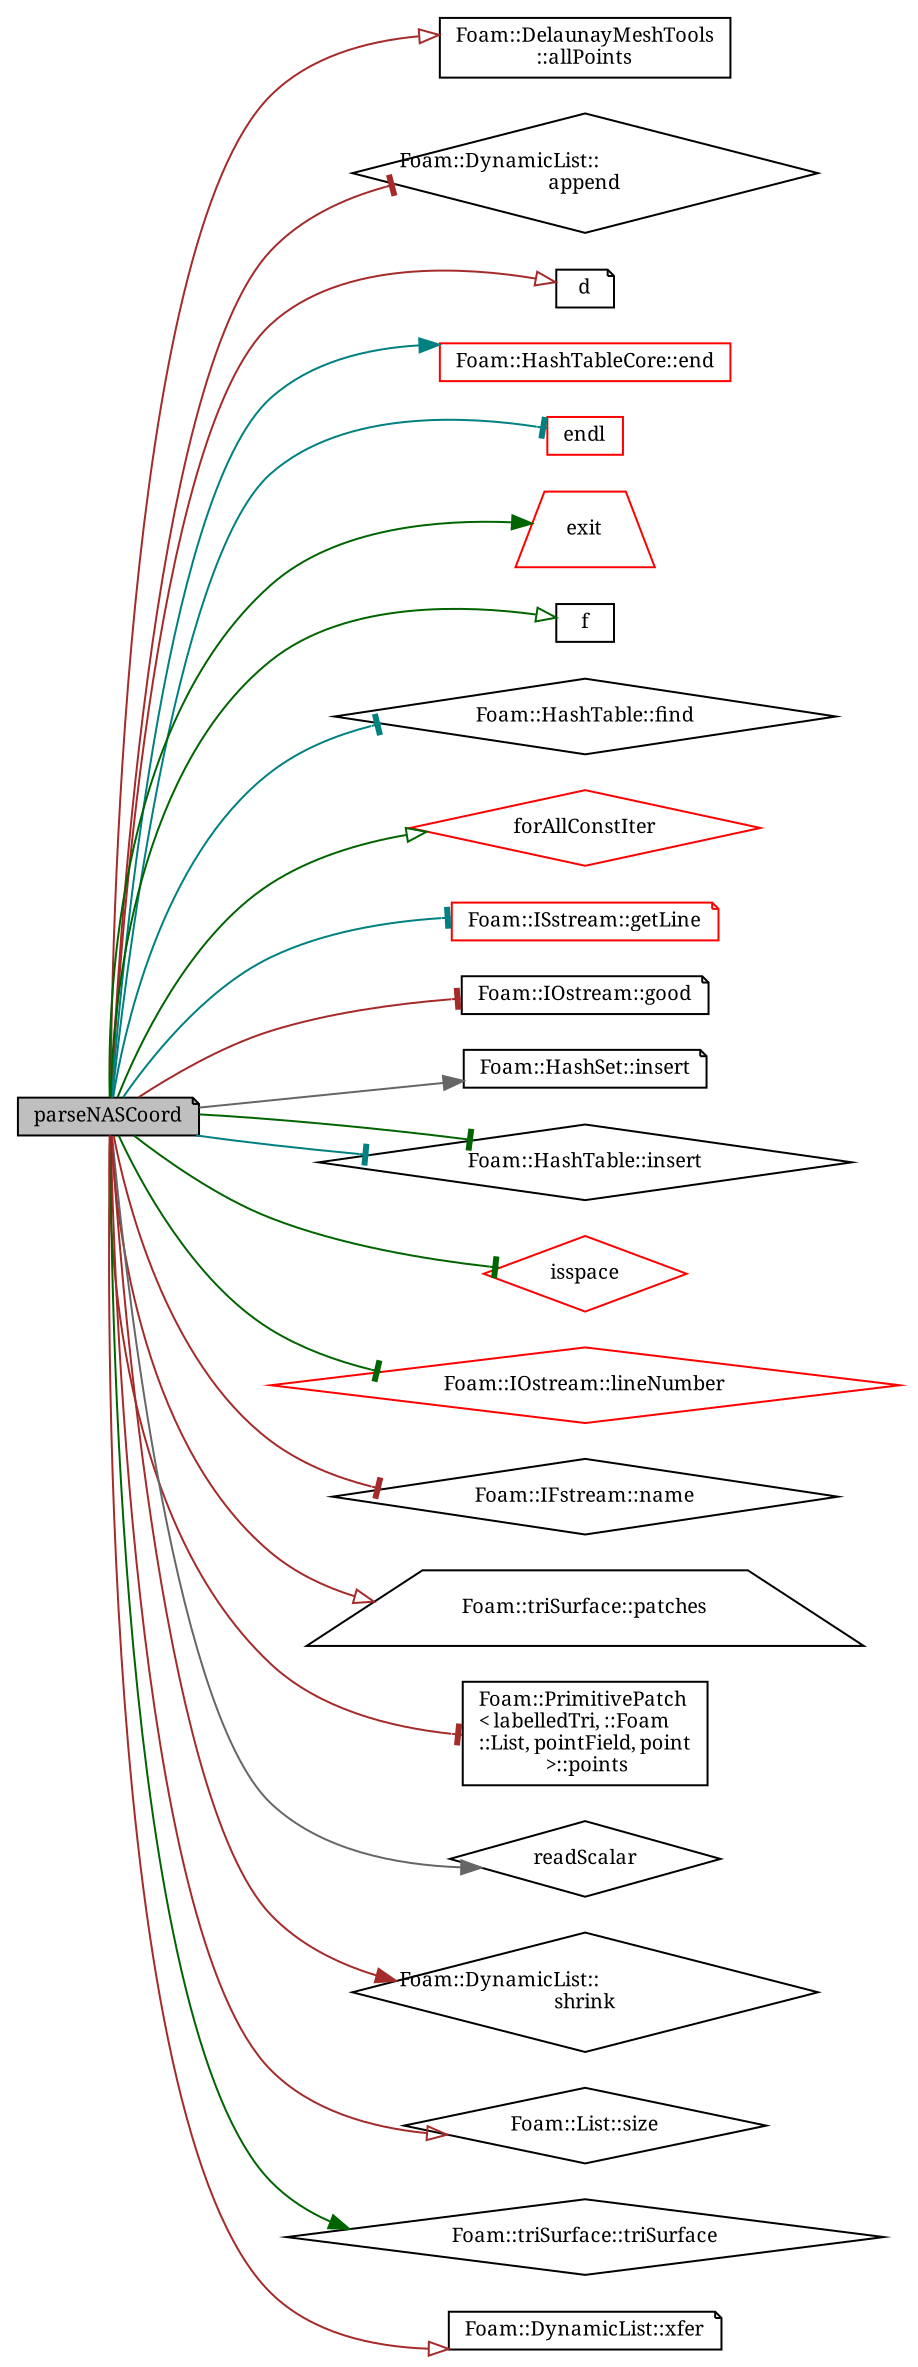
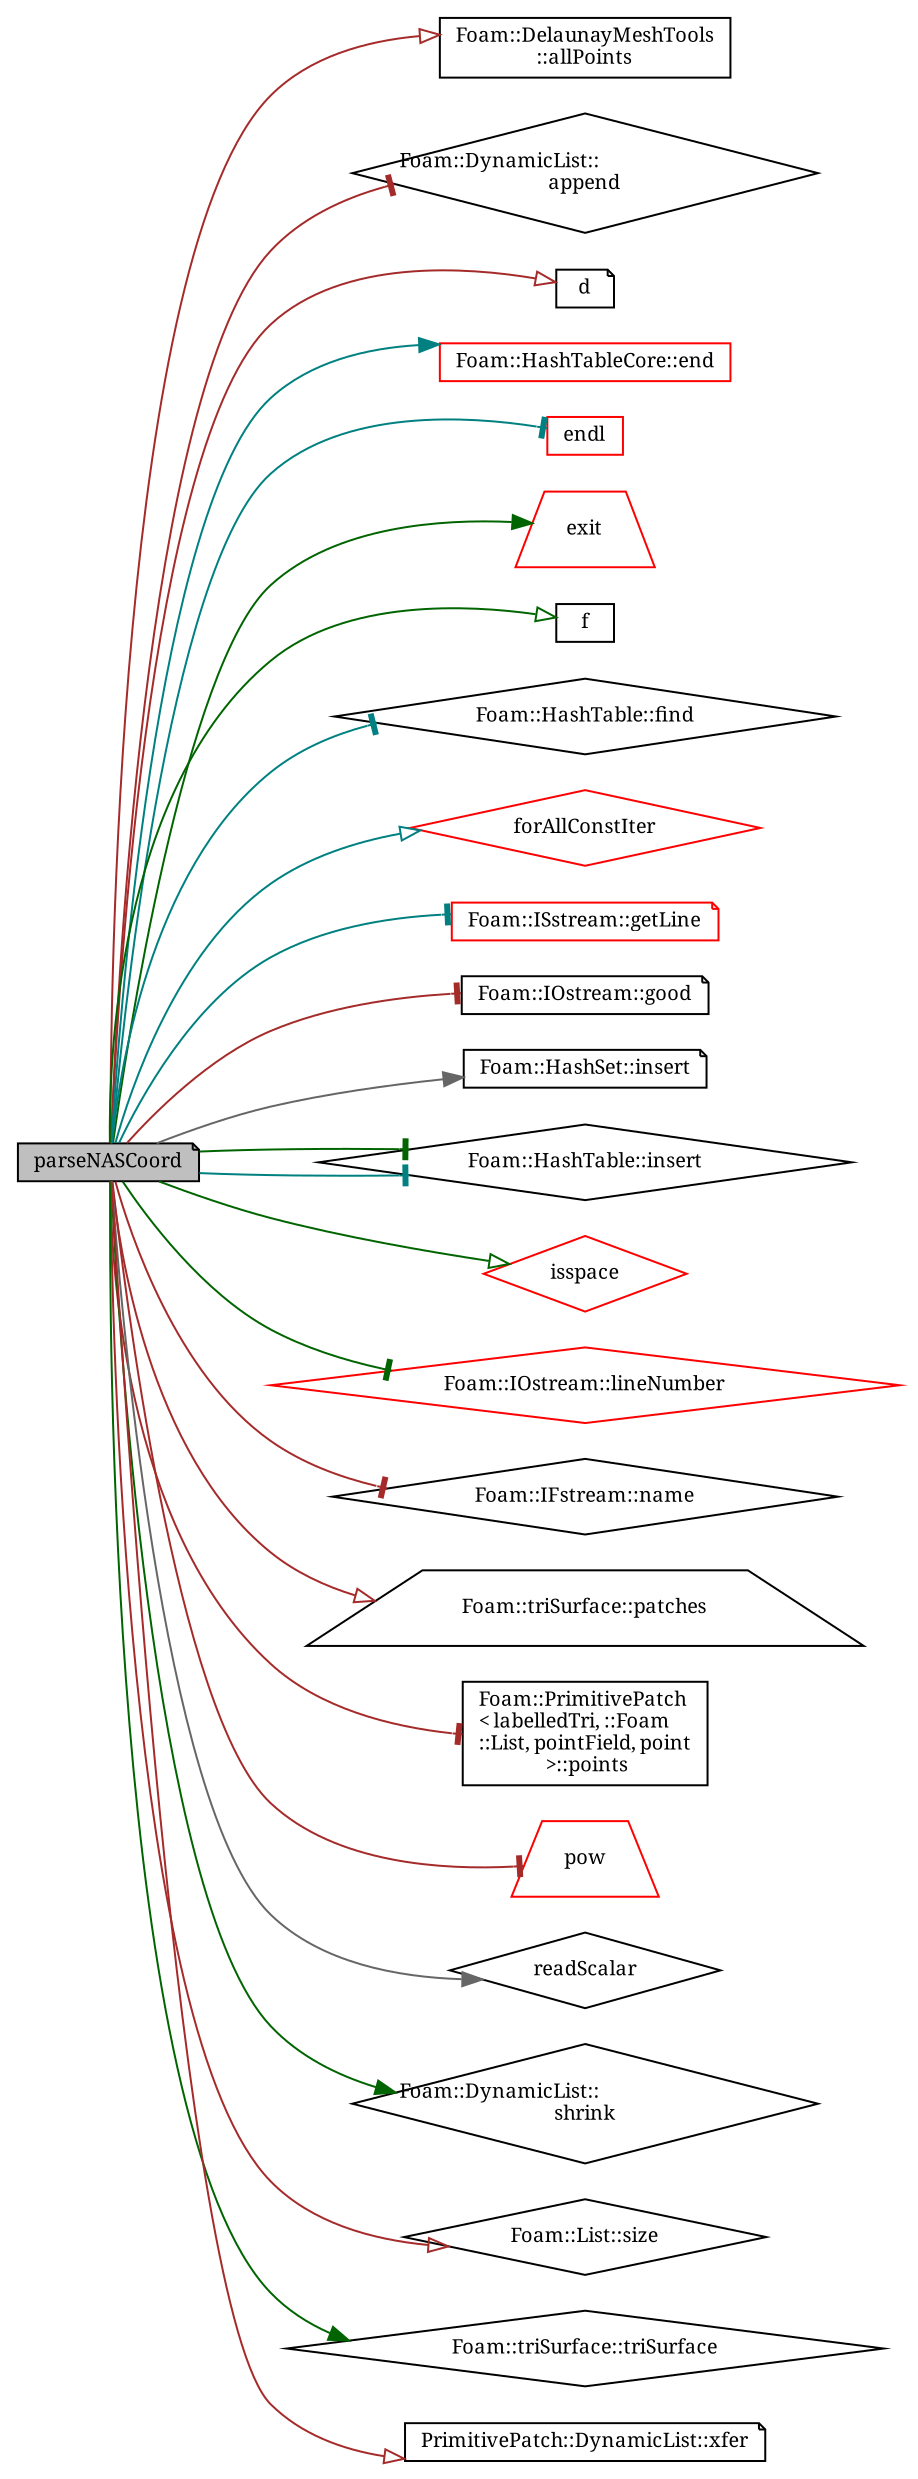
edge "parseNASCoord" -> "forAllConstIter": color darkgreen -> teal
edge "parseNASCoord" -> "isspace": arrowhead tee -> onormal
edge "parseNASCoord" -> "Foam::DynamicList:: shrink": color brown -> darkgreen
node "pow": added
node "Foam::DynamicList::xfer": label "Foam::DynamicList::xfer" -> "PrimitivePatch::DynamicList::xfer"
